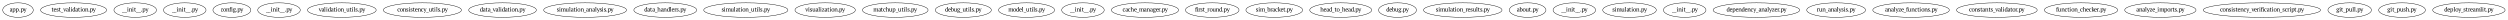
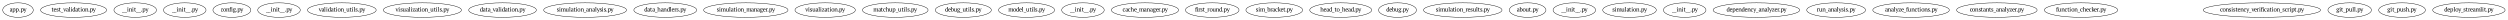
node "consistency_utils.py": label "consistency_utils.py" -> "visualization_utils.py"
node "simulation_utils.py": label "simulation_utils.py" -> "simulation_manager.py"
node "constants_validator.py": label "constants_validator.py" -> "constants_analyzer.py"
node "analyze_imports.py": removed
